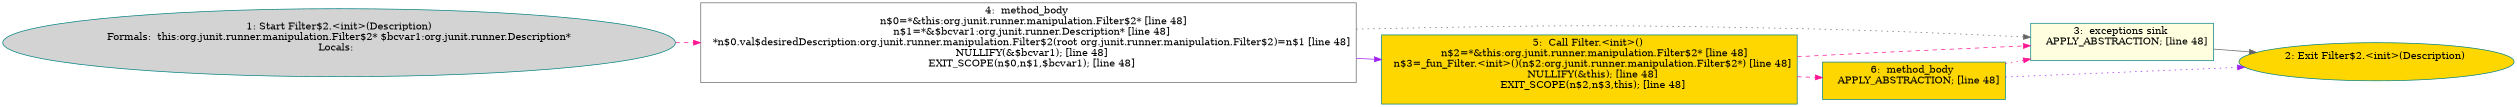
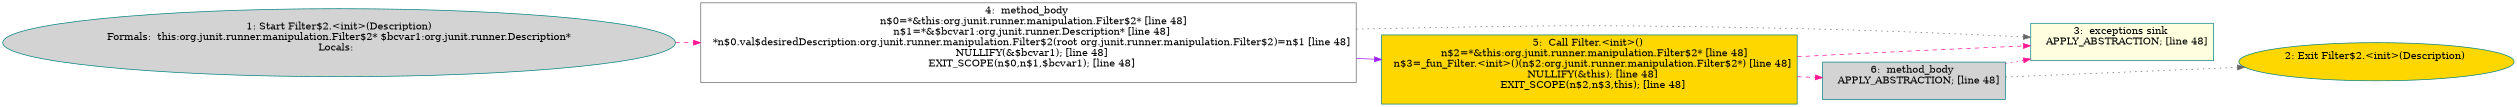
edge "3:  exceptions sink APPLY_ABSTRACTION; [line 48]" -> "2: Exit Filter$2.<init>(Description)": removed
edge "6:  method_body APPLY_ABSTRACTION; [line 48]" -> "2: Exit Filter$2.<init>(Description)": color purple -> gray40
node "6:  method_body APPLY_ABSTRACTION; [line 48]": fillcolor gold -> lightgrey
